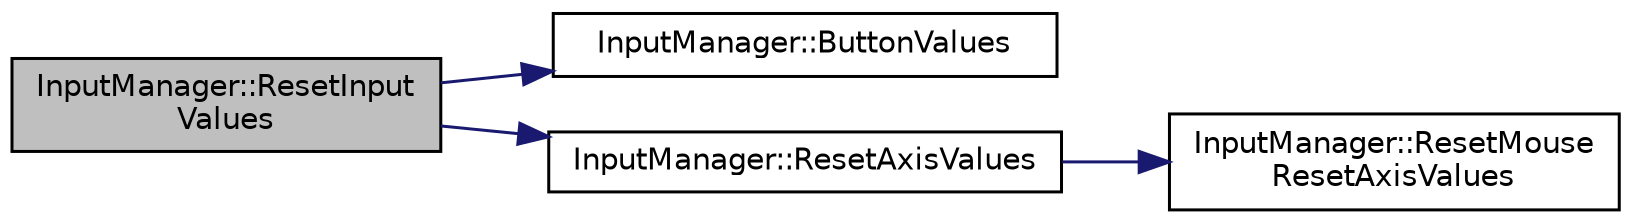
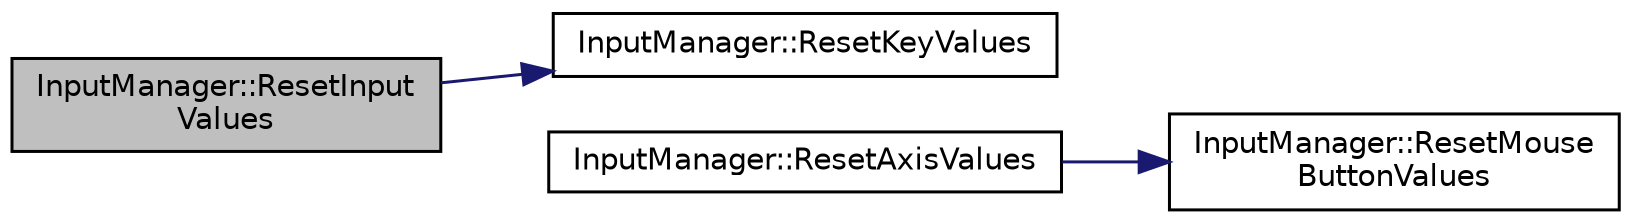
node "InputManager::ButtonValues": label "InputManager::ButtonValues" -> "InputManager::ResetKeyValues"
edge "InputManager::ResetInput Values" -> "InputManager::ResetAxisValues": removed
node "InputManager::ResetMouse ResetAxisValues": label "InputManager::ResetMouse ResetAxisValues" -> "InputManager::ResetMouse ButtonValues"
